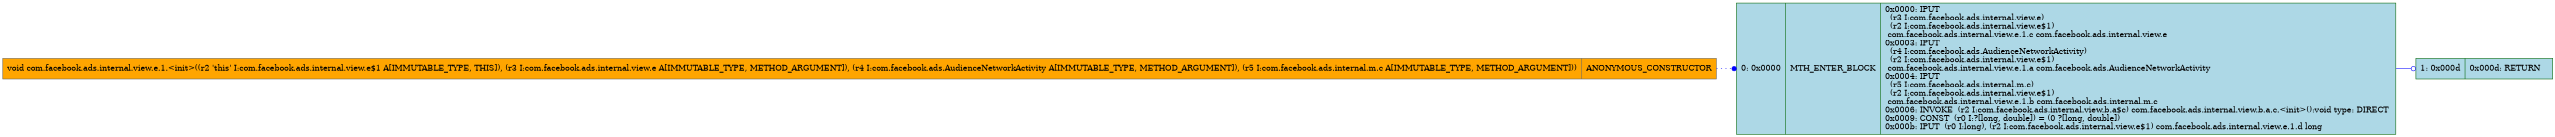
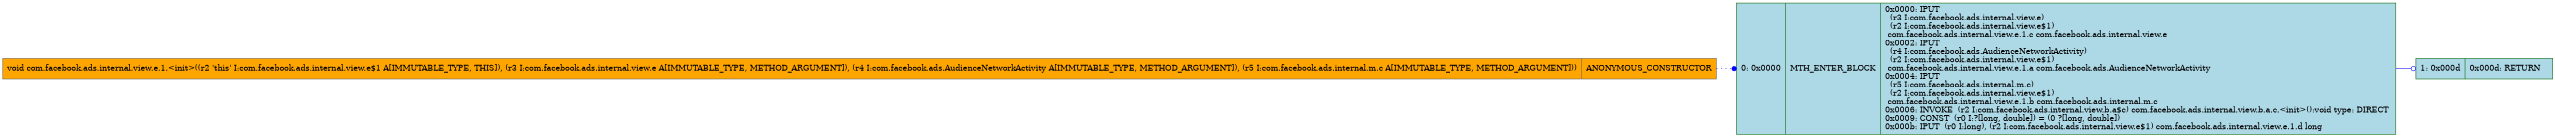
node "0: 0x0000": text "0x0003: IPUT" -> "0x0002: IPUT"
